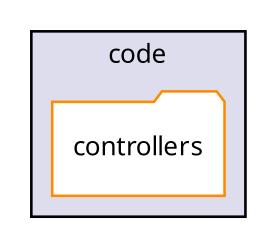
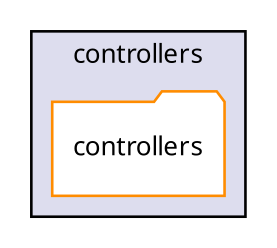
cluster "code": label "code" -> "controllers"
